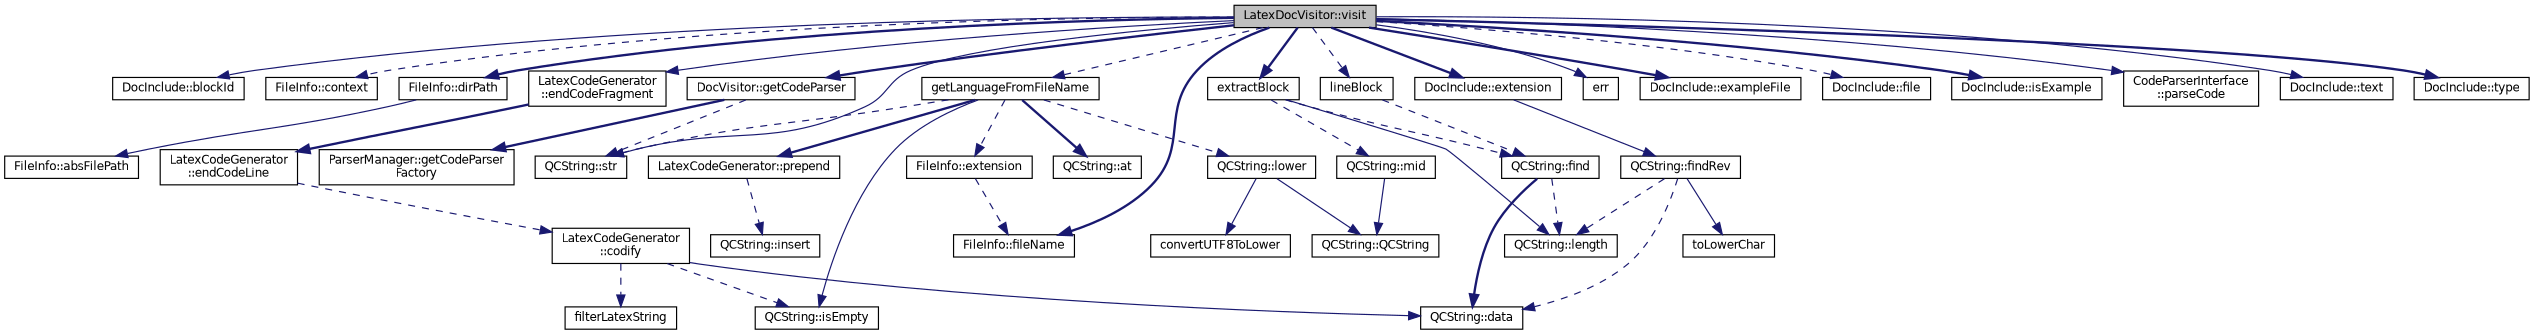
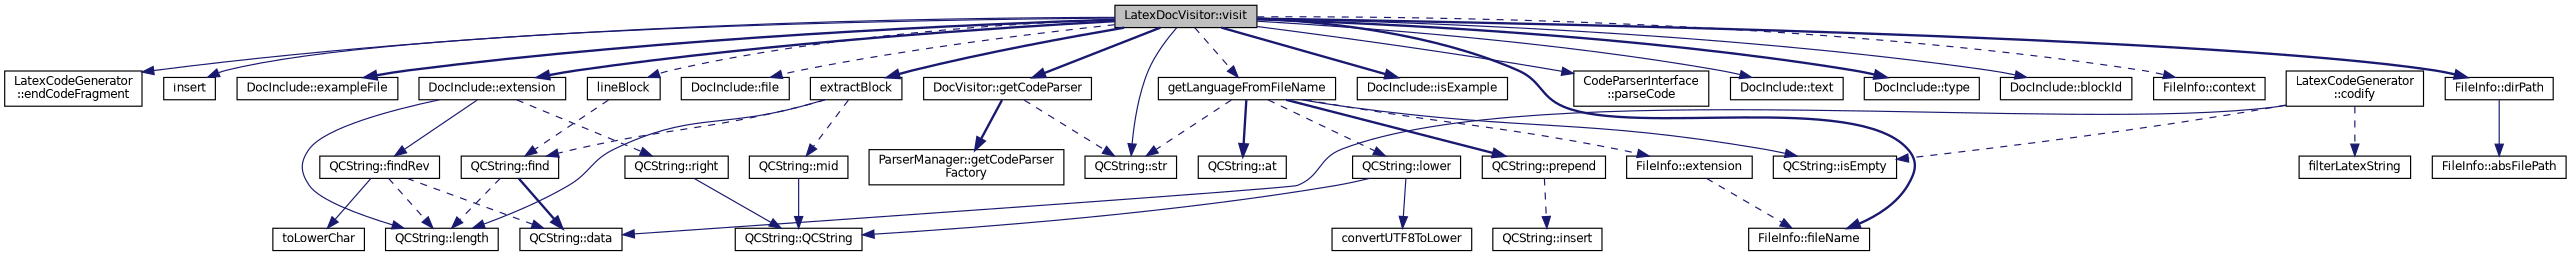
node "err": label "err" -> "insert"
edge "DocInclude::extension" -> "QCString::length": added
node "LatexCodeGenerator ::endCodeLine": removed
node "QCString::right": added
node "LatexCodeGenerator::prepend": label "LatexCodeGenerator::prepend" -> "QCString::prepend"
